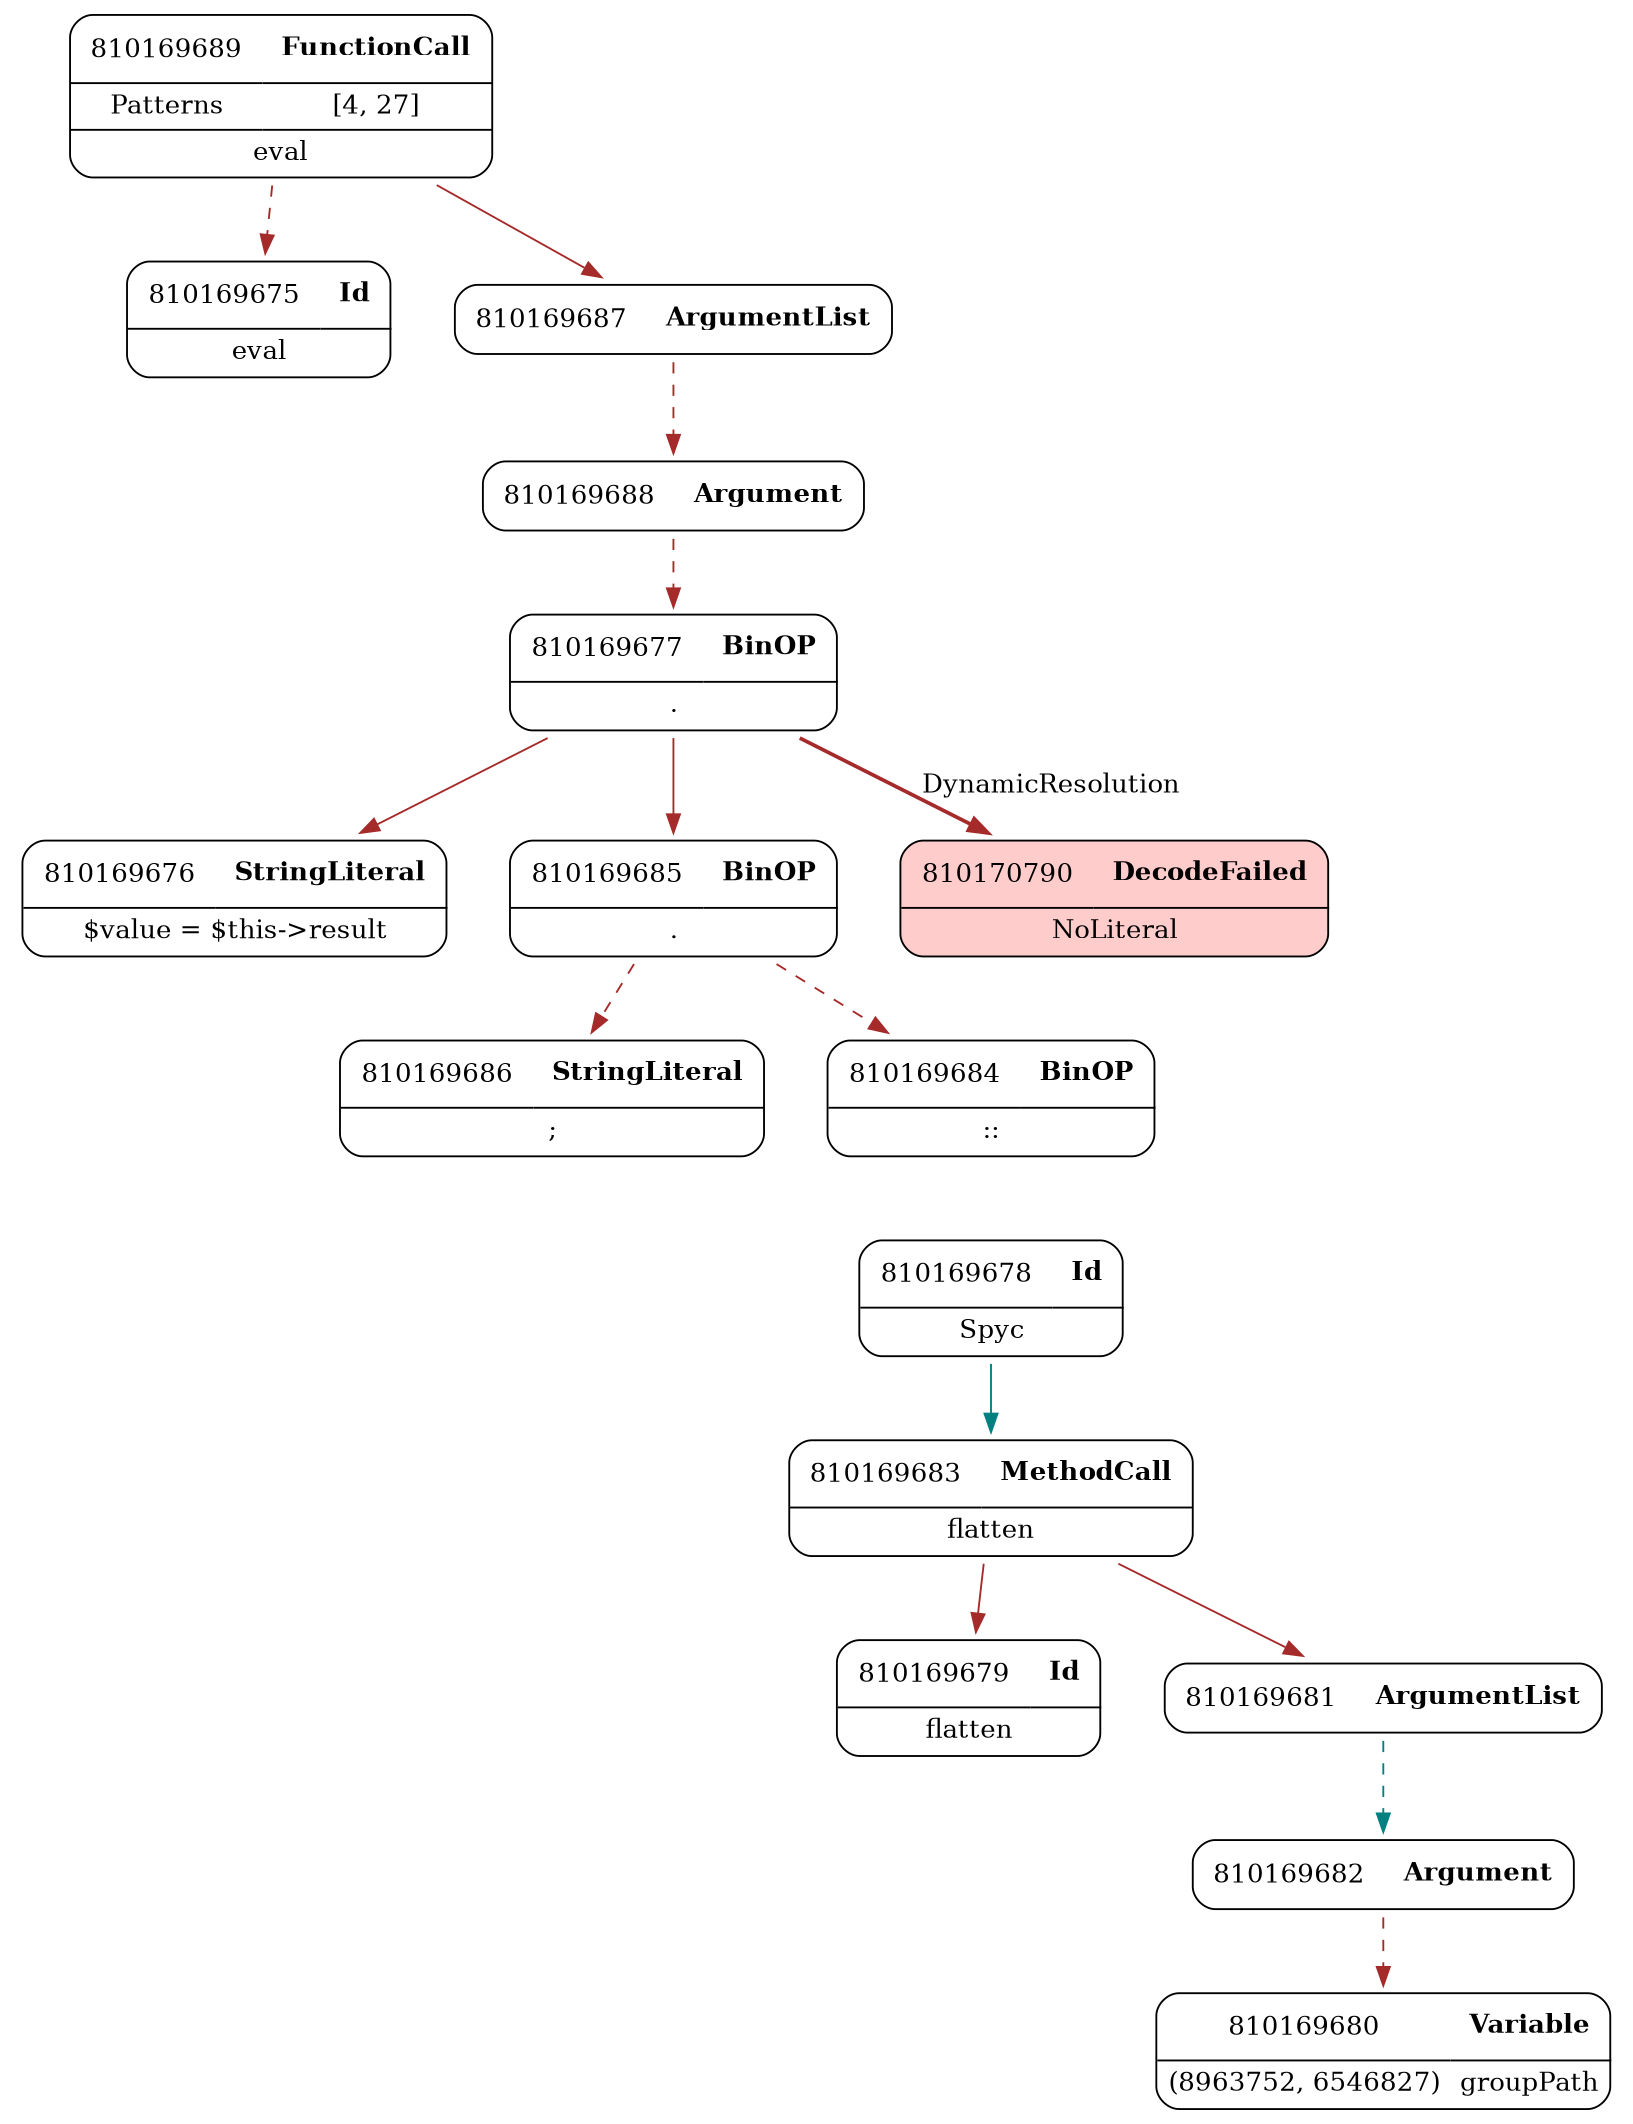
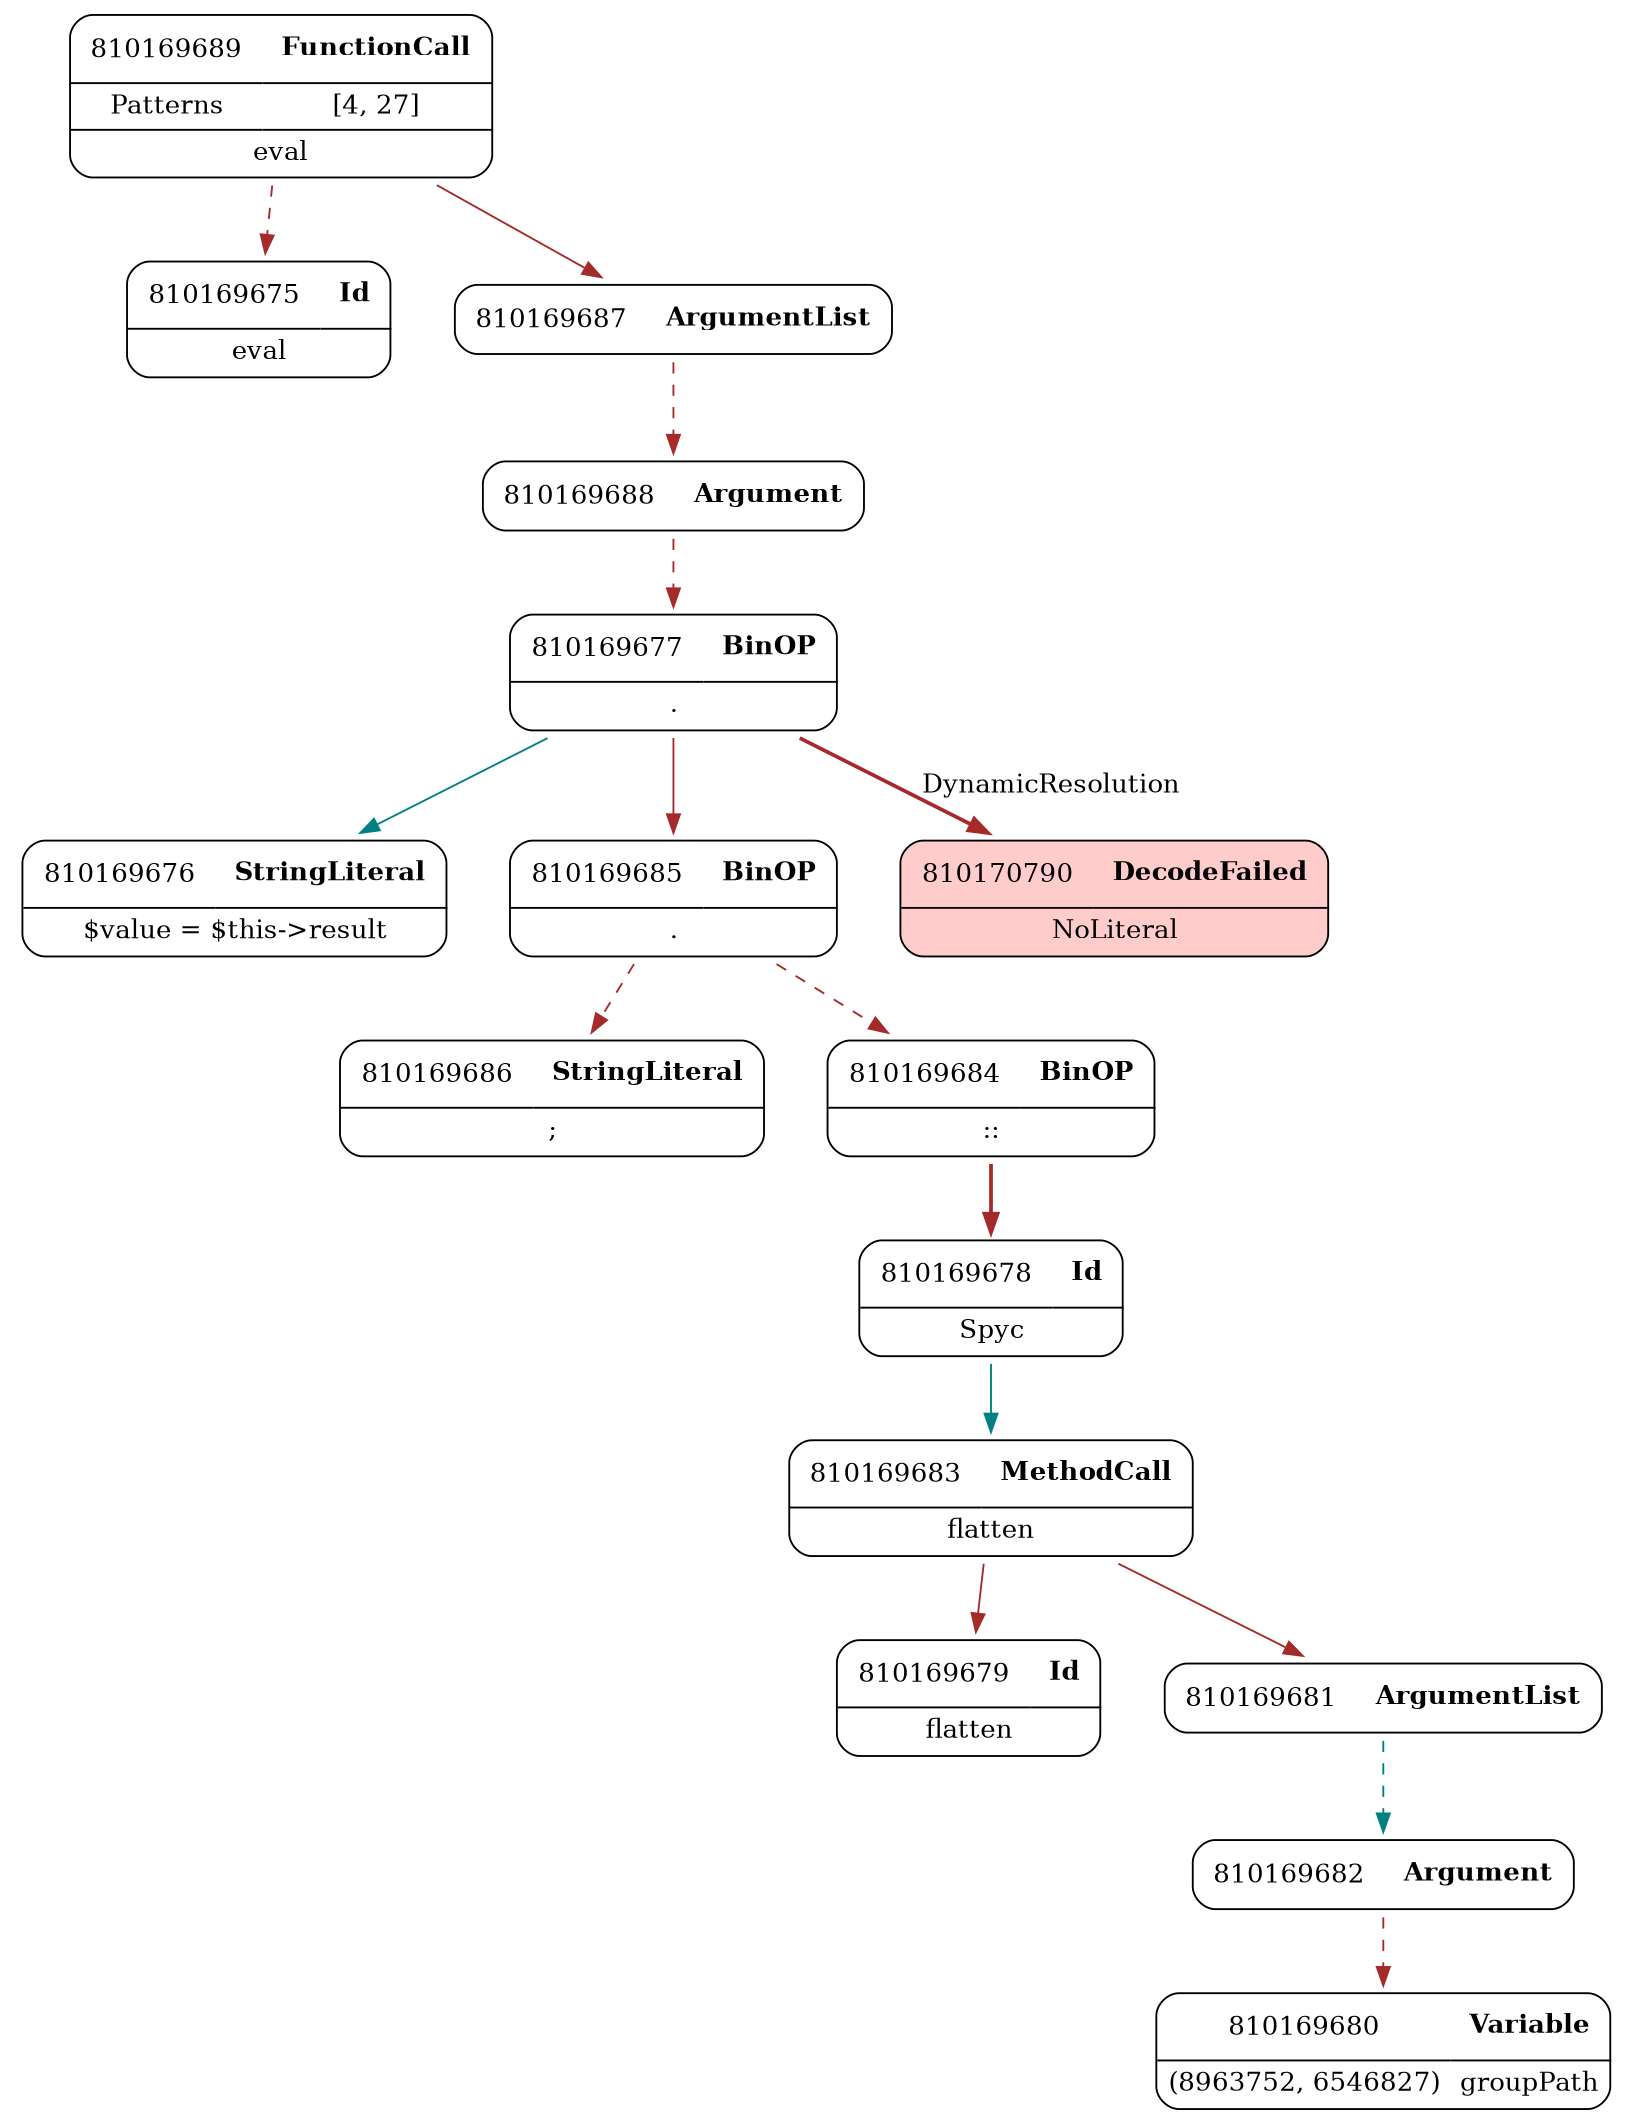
edge "810169677" -> "810169676": color brown -> teal
edge "810169684" -> "810169678": added
